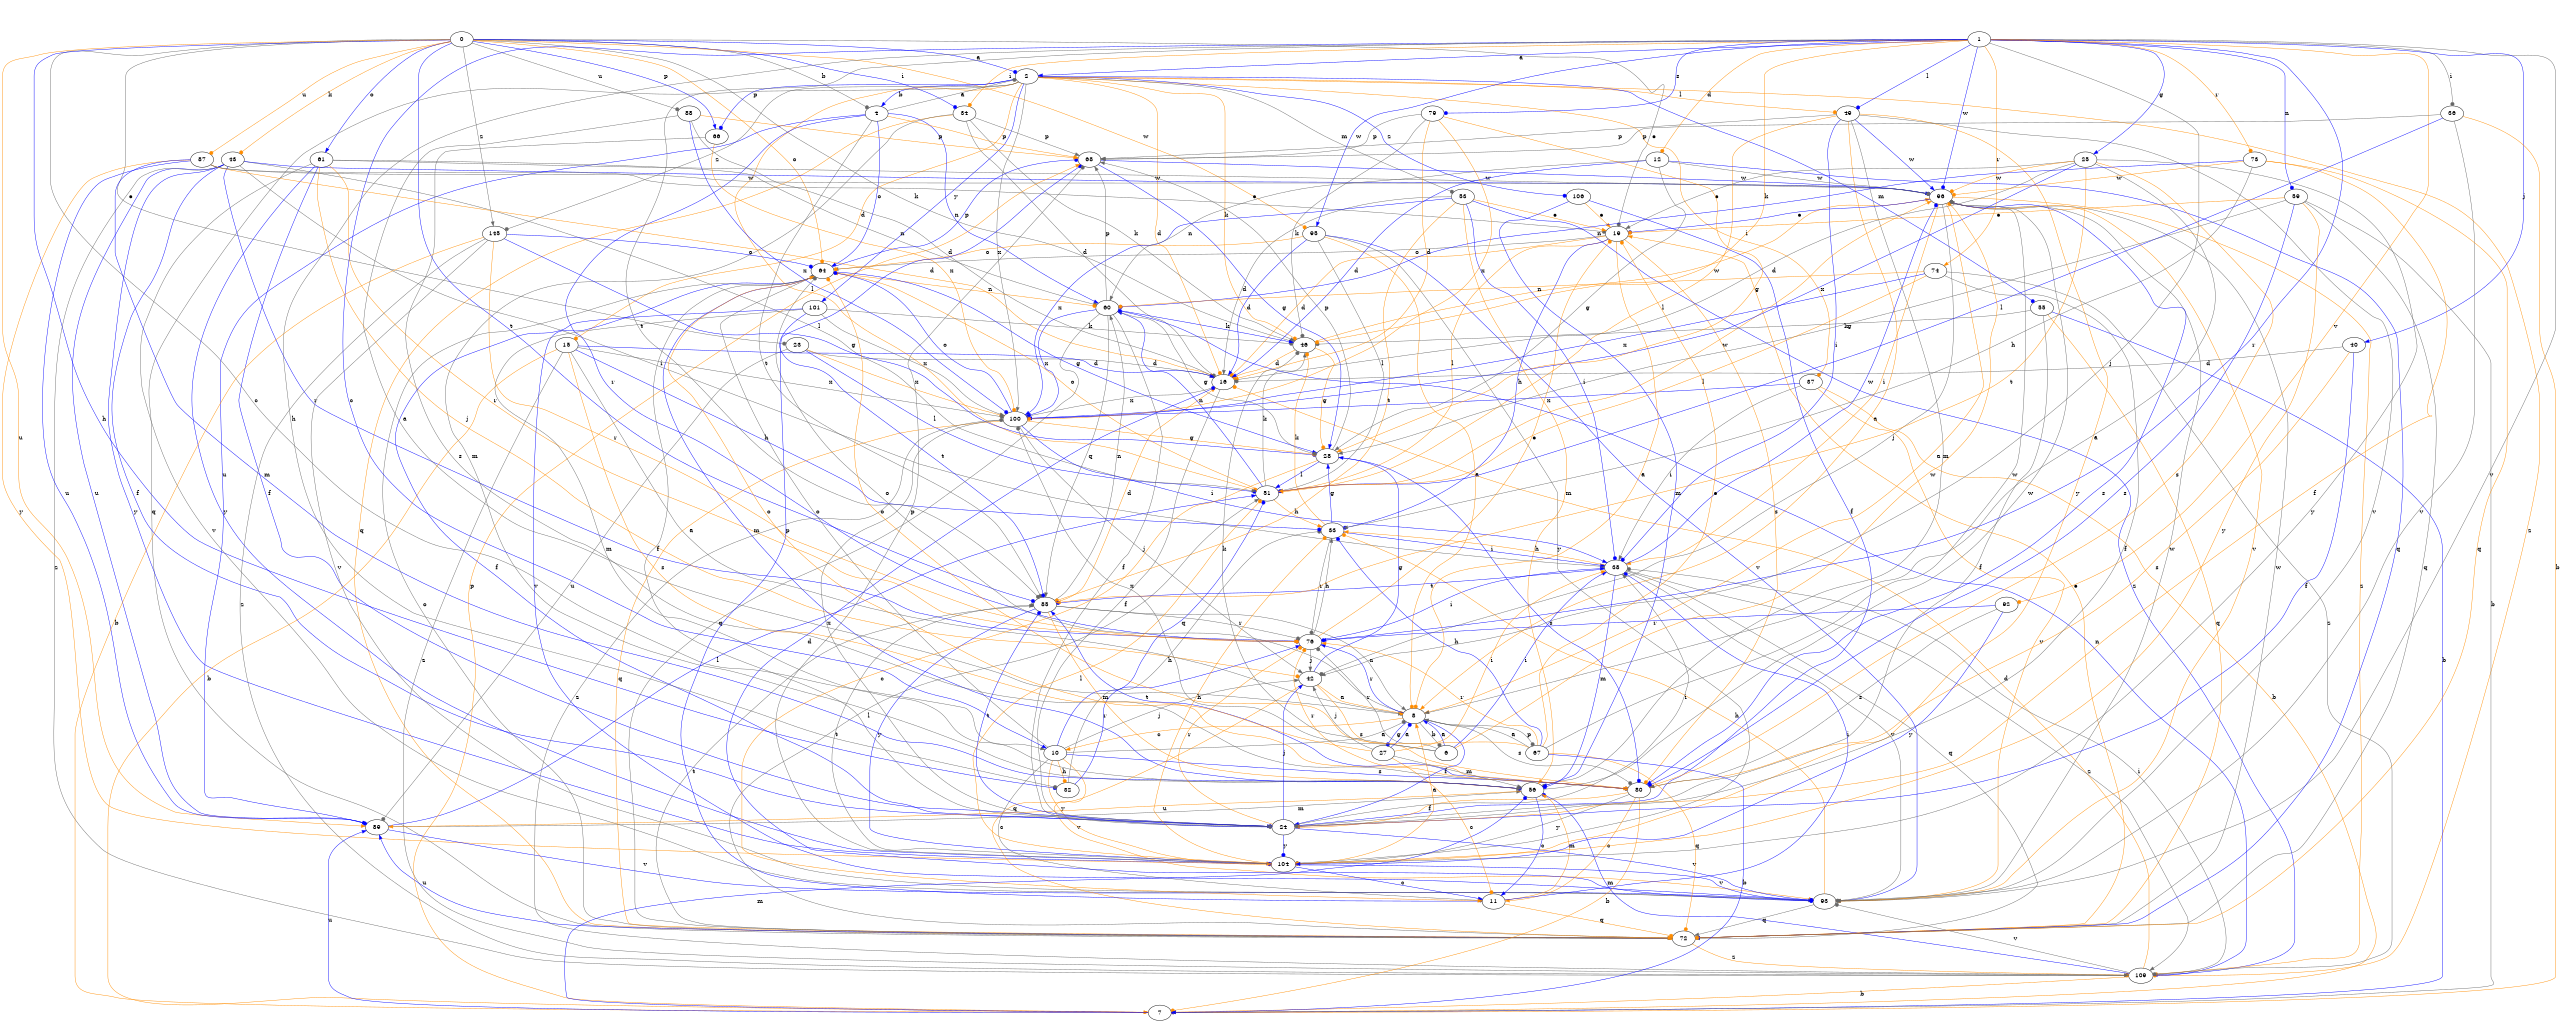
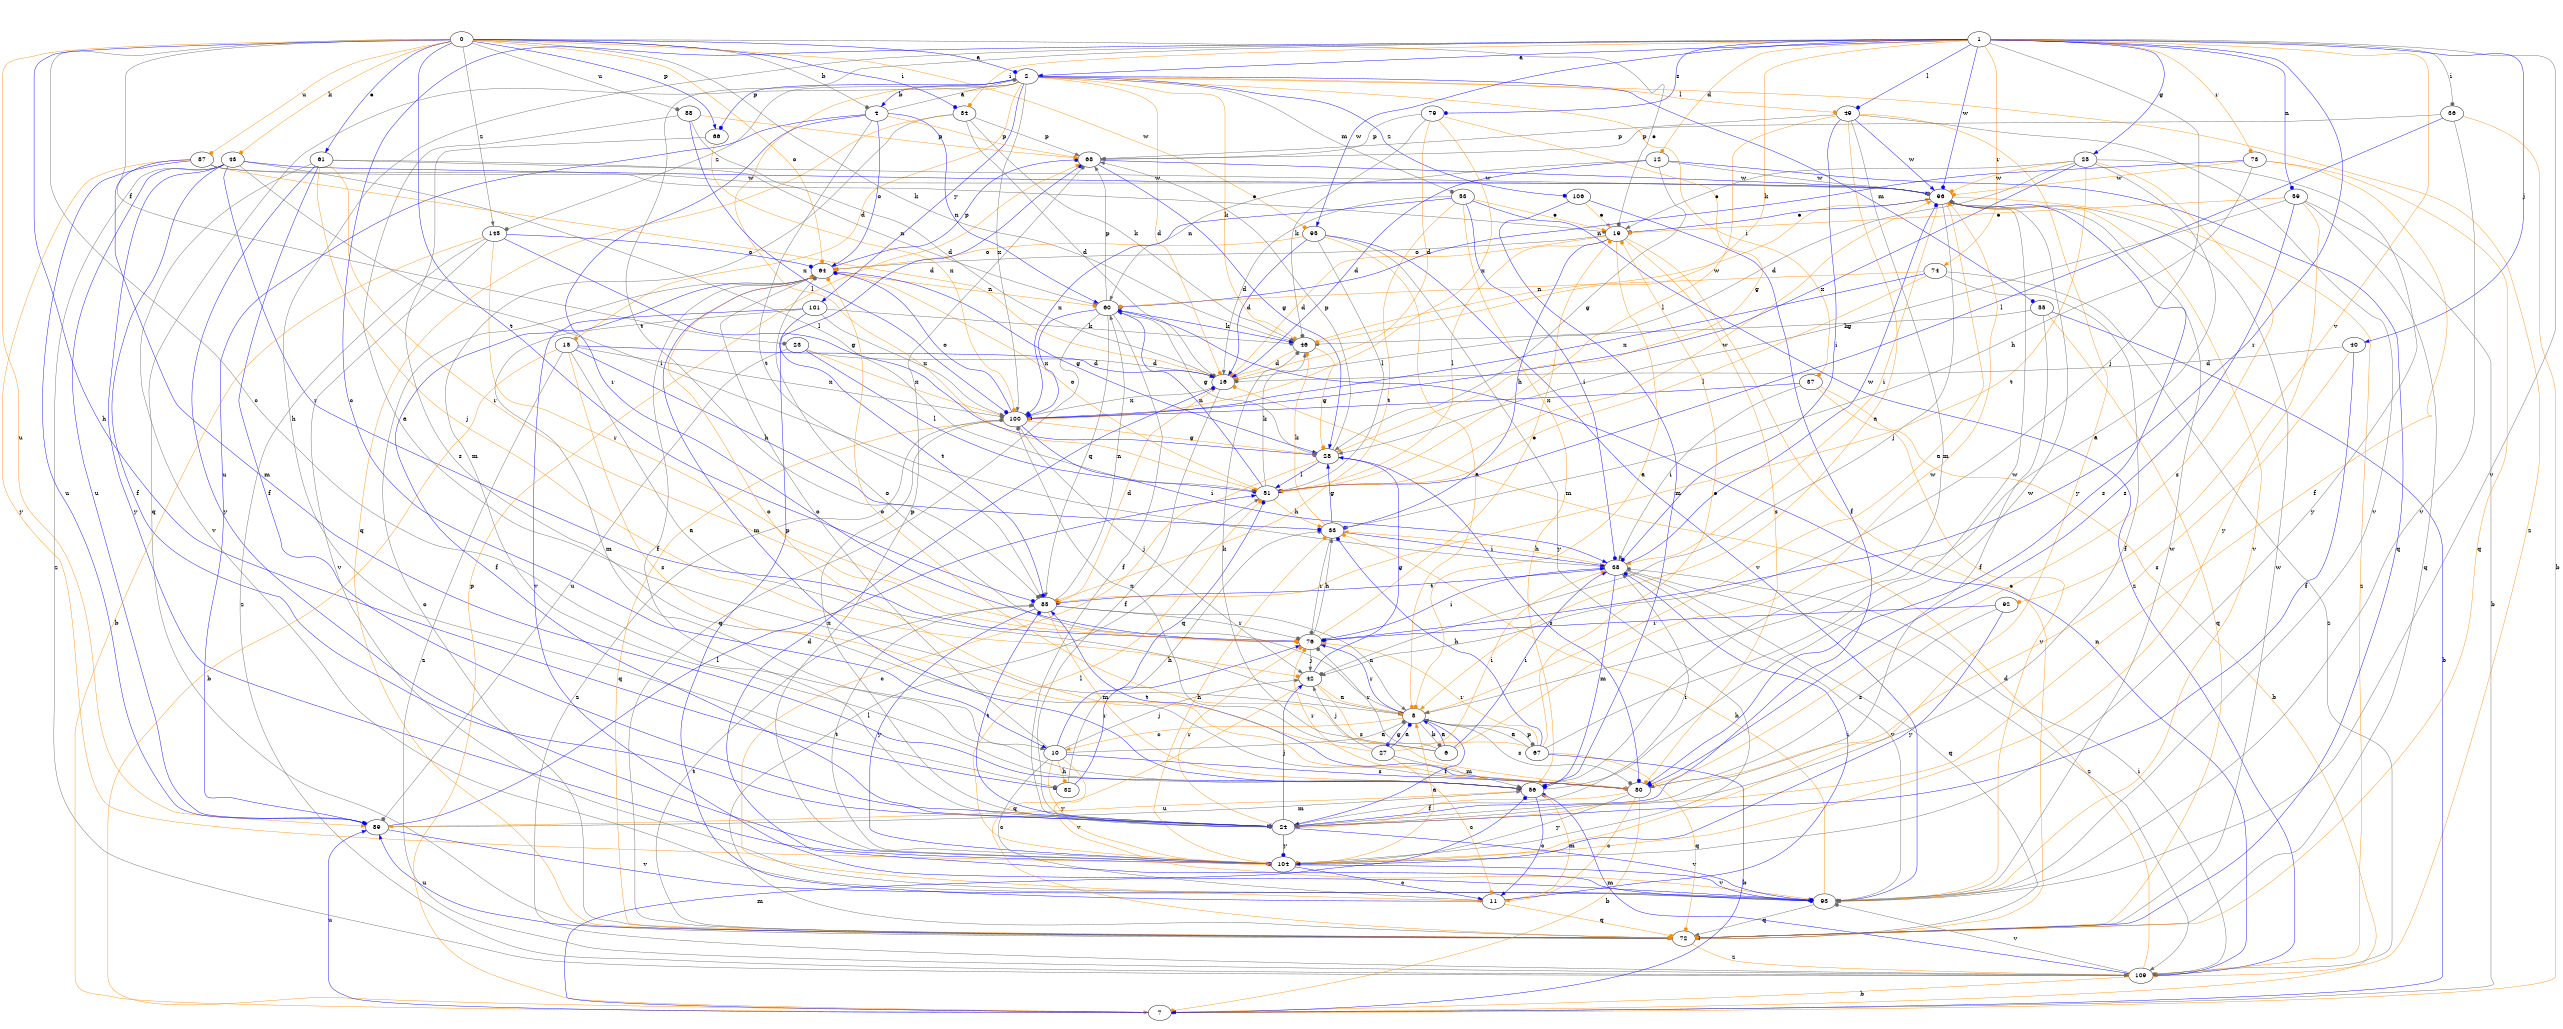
edge "0" -> "61": label "o" -> "e"
edge "0" -> "23": label "e" -> "f"
edge "72" -> "19": reversed
